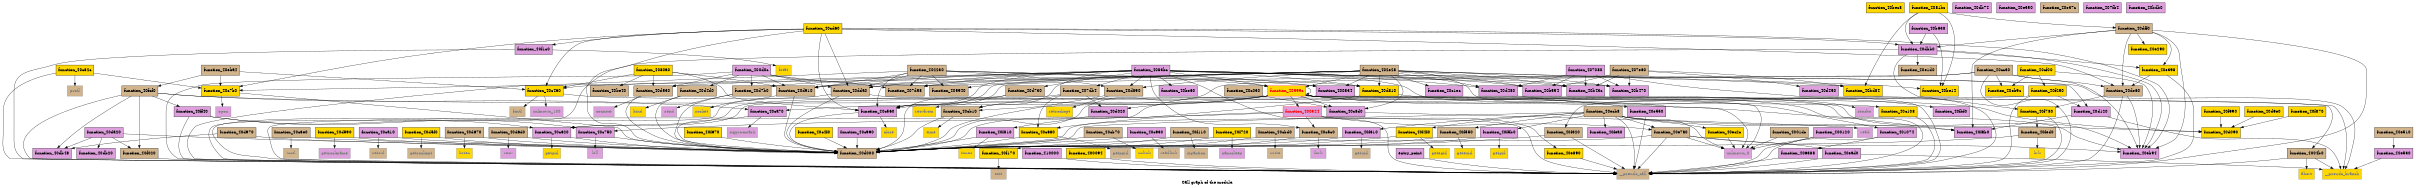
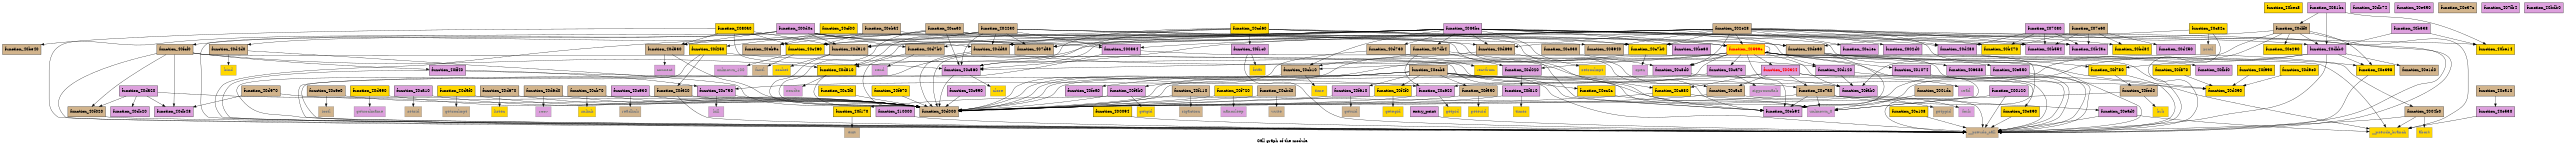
node "function_4081bc": fillcolor gold -> plum
edge "function_4081bc" -> "function_40bd84": removed
node "function_4002d0": added
edge "function_40e398" -> "function_40de60": reversed
node "function_40b470": fillcolor plum -> gold
node "function_40eb9c": fillcolor gold -> tan
edge "function_4083bc" -> "function_40c108": removed
edge "function_40fcf0" -> "function_40ca70": now "function_40fcf0" -> "function_40d810"
node "function_400324": color red -> black
edge "function_401074" -> "function_406388": now "function_40599c" -> "function_406388"
